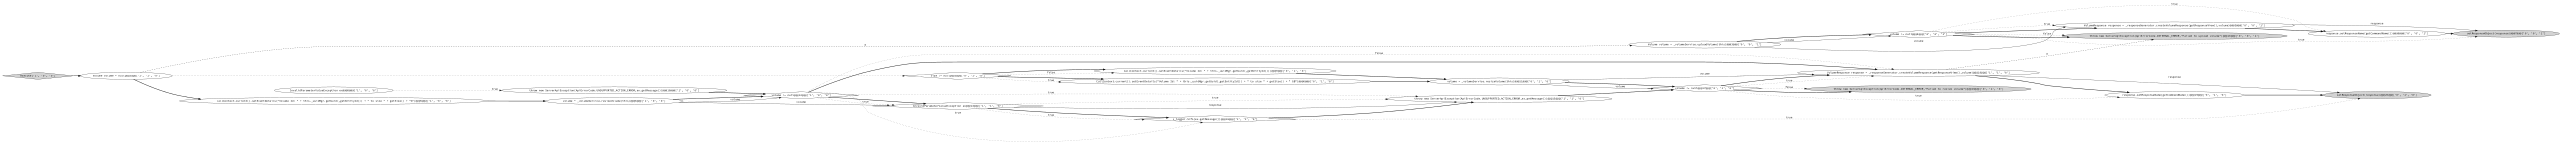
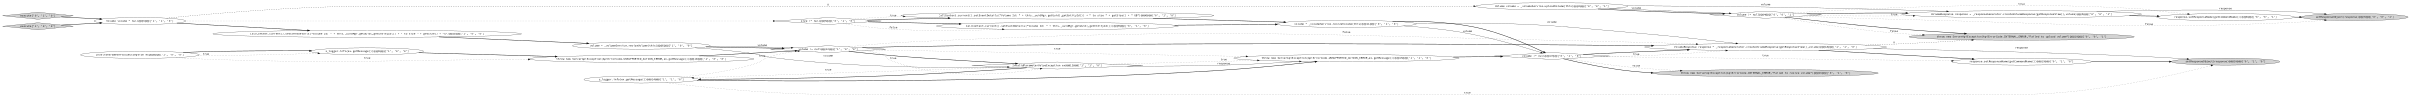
node "execute['0', '1', '0']": added
edge "volume != null@@@4@@@['0', '0', '1']" -> "setResponseObject(response)@@@7@@@['0', '0', '1']": label "true" -> "false"
node "s_logger.info(ex.getMessage())@@@9@@@['1', '0', '0']": added
node "s_logger.info(ex.getMessage())@@@14@@@['1', '1', '0']": shape diamond -> ellipse
edge "volume != null@@@12@@@['1', '0', '0']" -> "s_logger.info(ex.getMessage())@@@14@@@['1', '1', '0']": reversed
